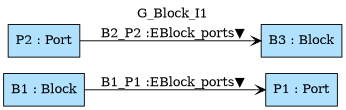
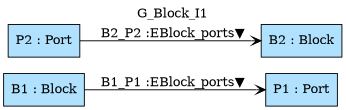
node "B3 : Block": label "B3 : Block" -> "B2 : Block"
